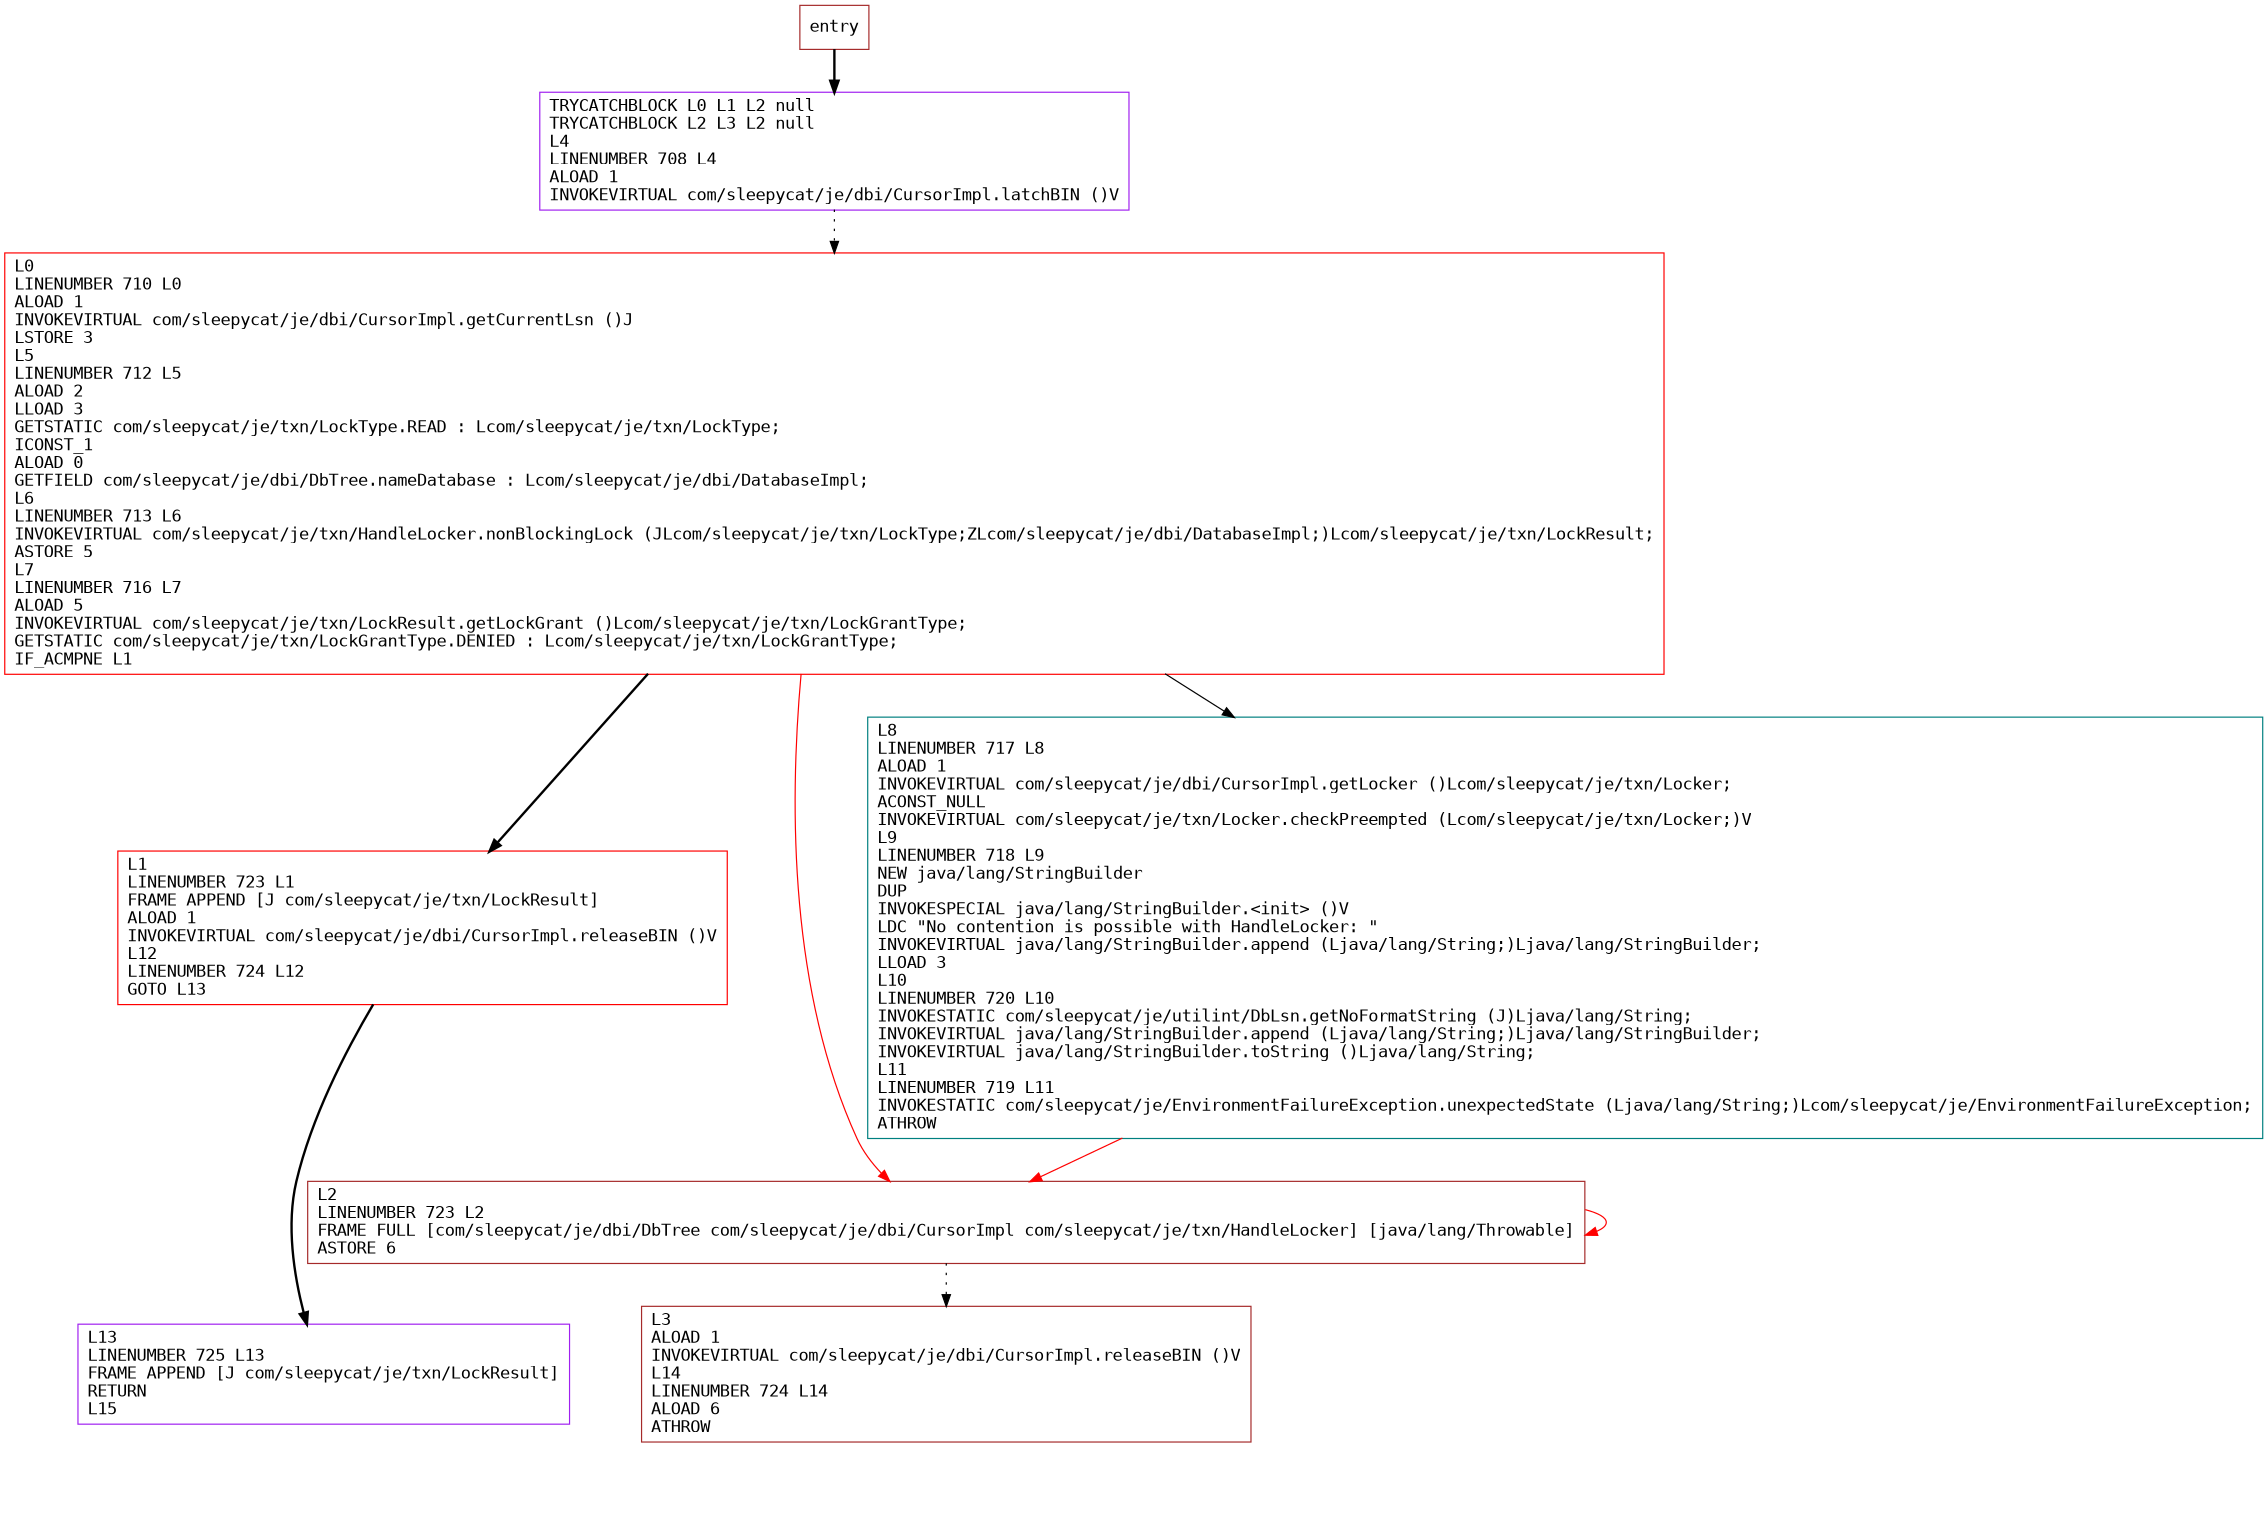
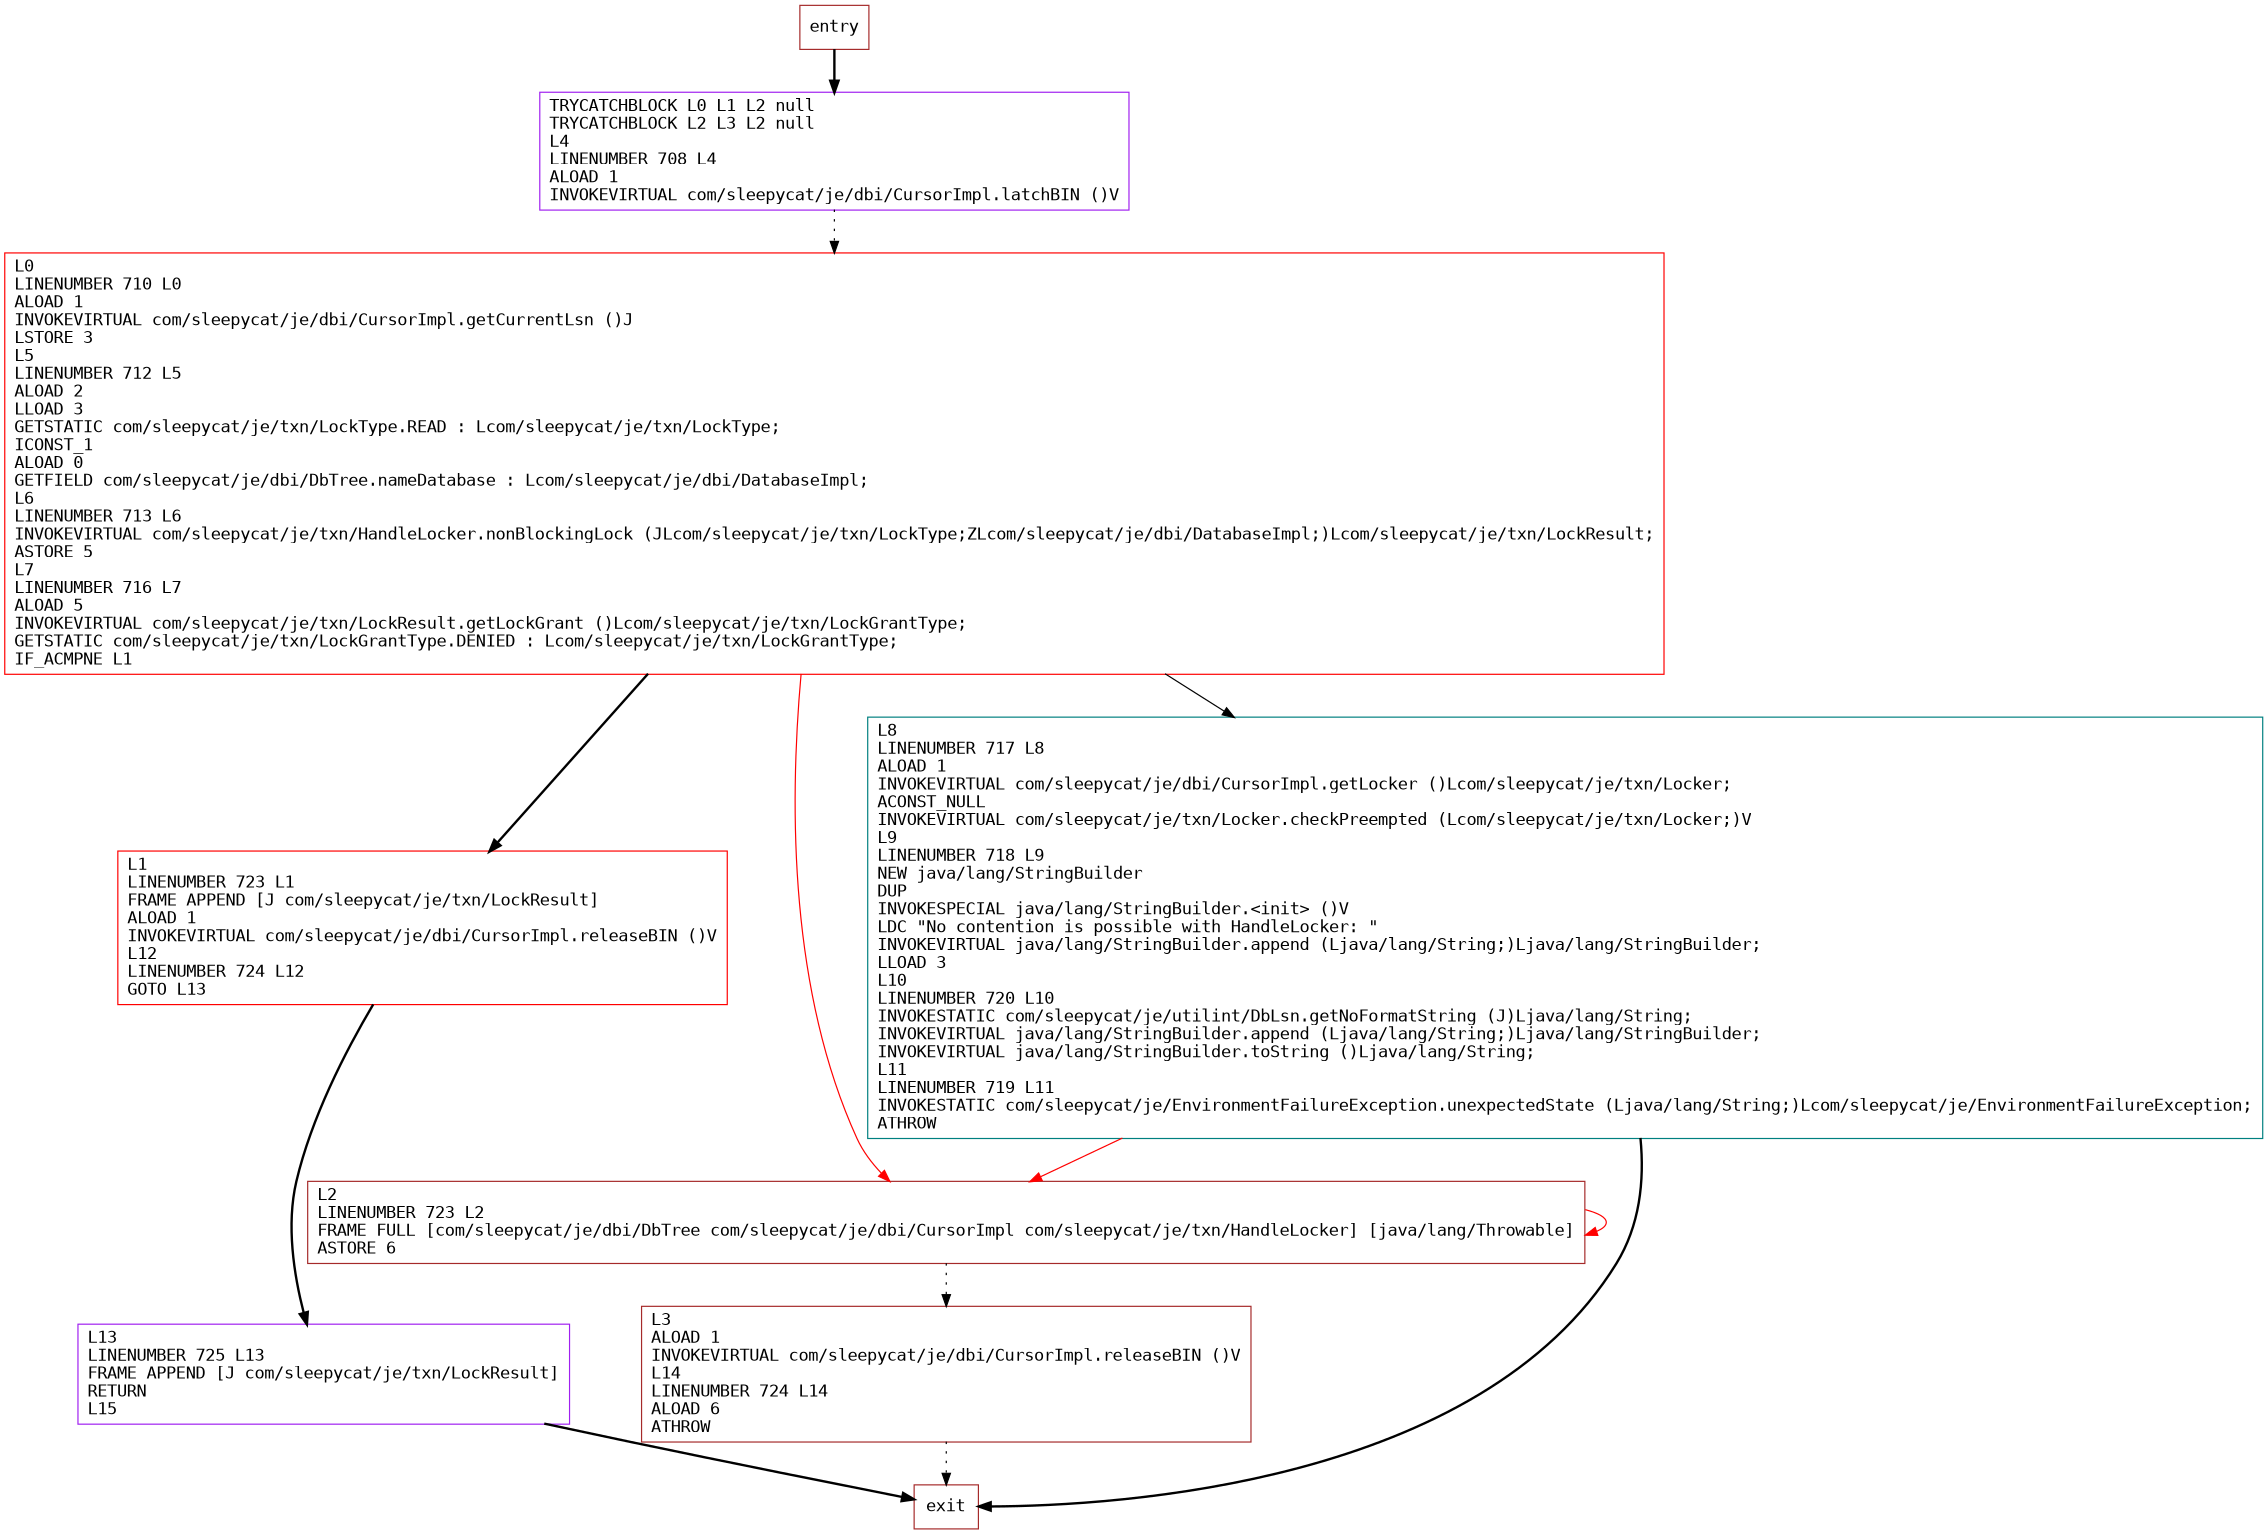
node "exit": added
